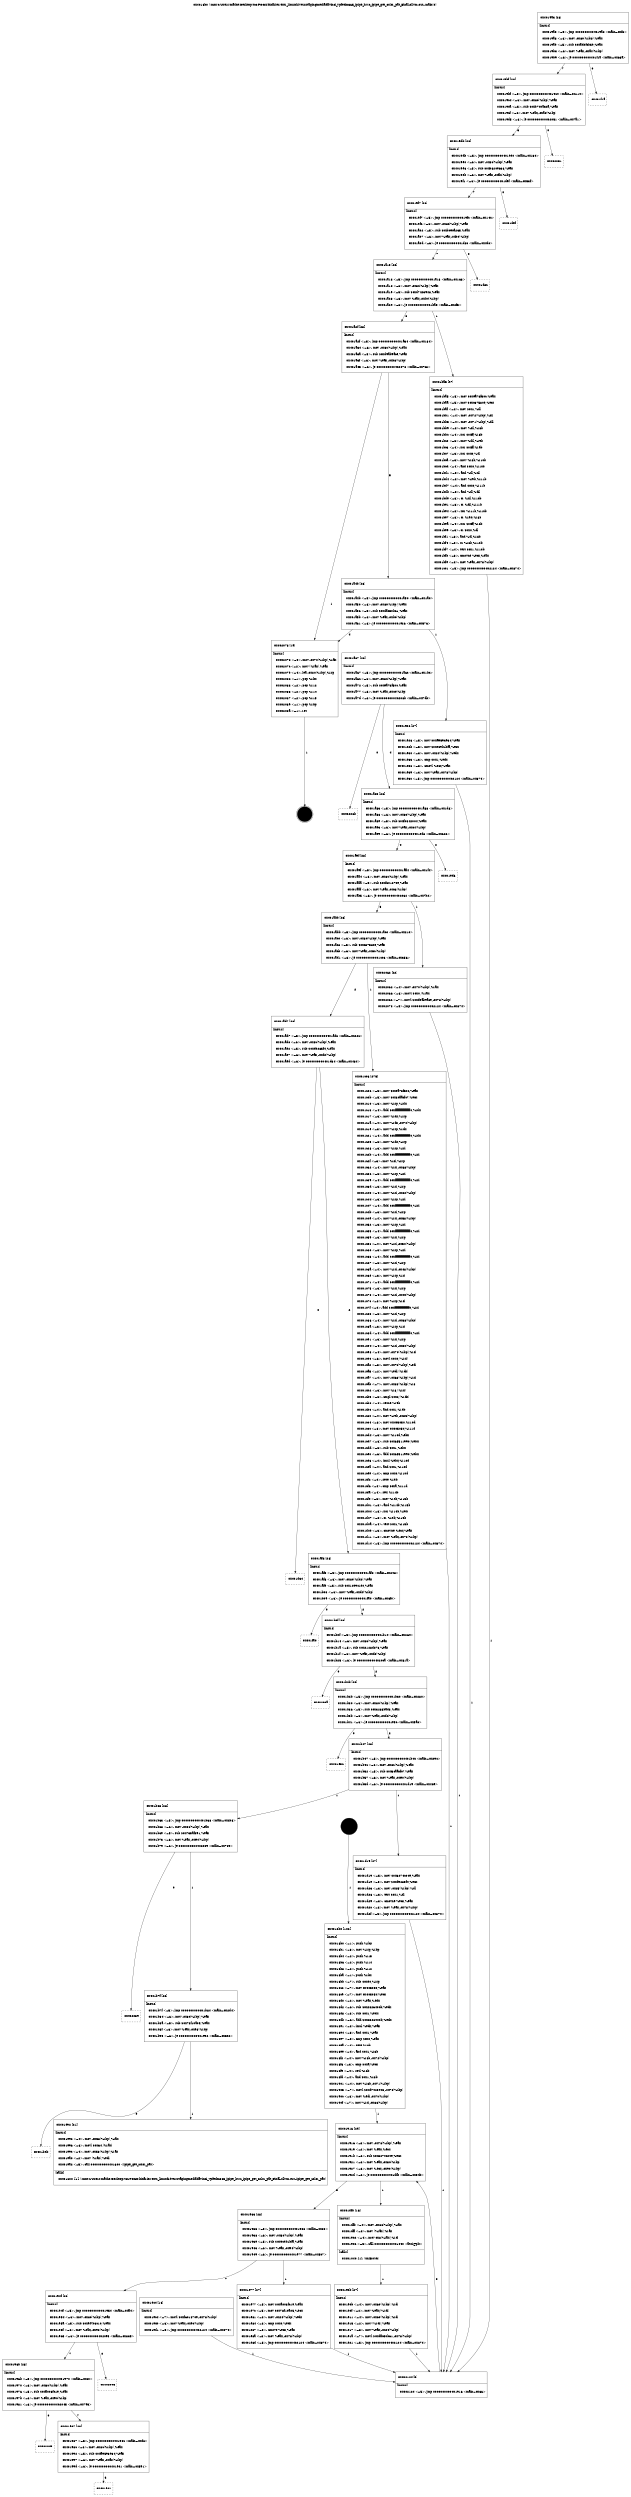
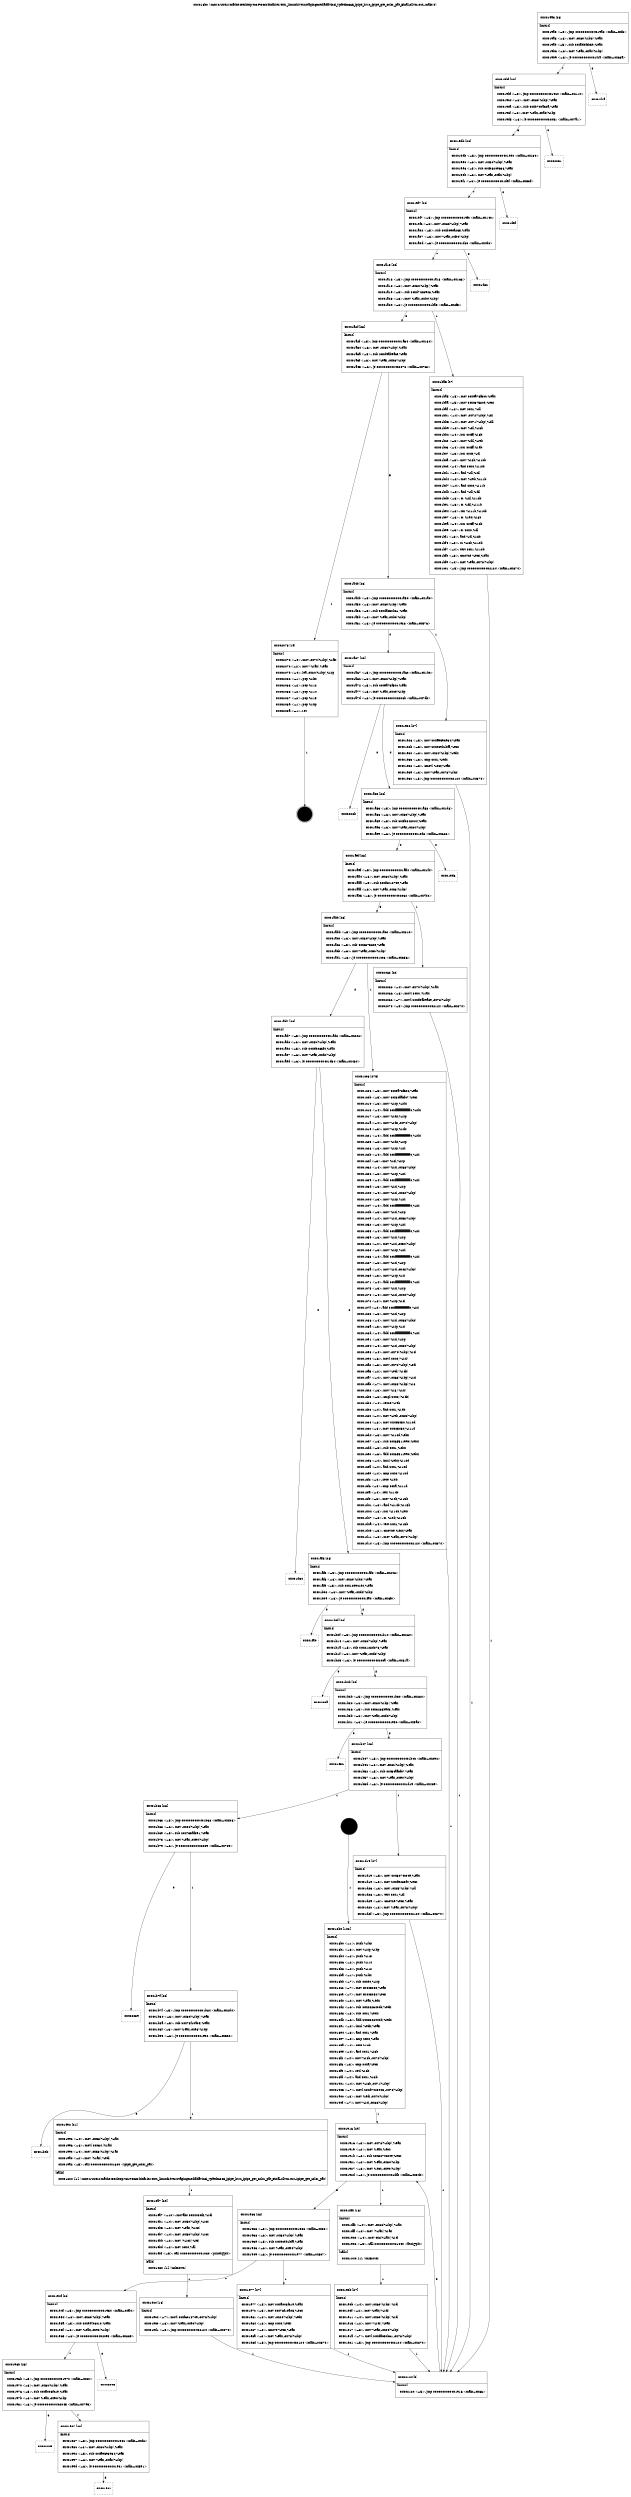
edge "0x401a4b [28]" -> "0x402078 [19]": now "0x401a4b [28]" -> "0x401a67 [28]"
node "0x401ea7 [29]": added
